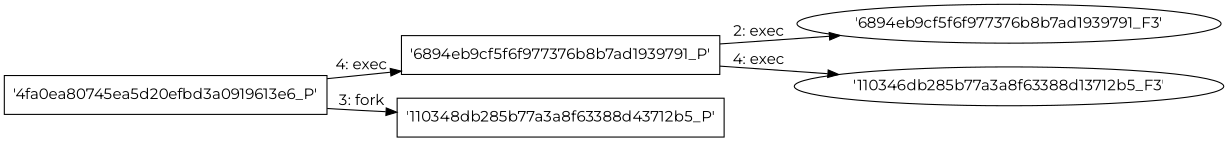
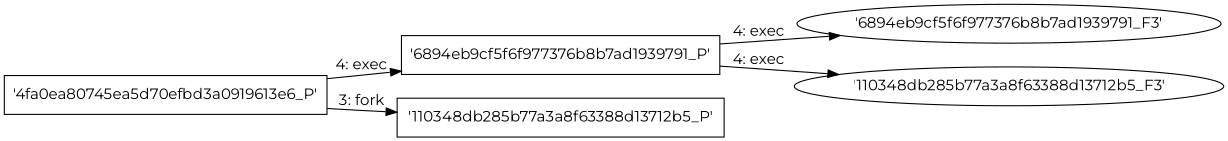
edge "'6894eb9cf5f6f977376b8b7ad1939791_P'" -> "'6894eb9cf5f6f977376b8b7ad1939791_F3'": label "2: exec" -> "4: exec"
node "'110346db285b77a3a8f63388d13712b5_F3'": label "'110346db285b77a3a8f63388d13712b5_F3'" -> "'110348db285b77a3a8f63388d13712b5_F3'"
node "'4fa0ea80745ea5d20efbd3a0919613e6_P'": label "'4fa0ea80745ea5d20efbd3a0919613e6_P'" -> "'4fa0ea80745ea5d70efbd3a0919613e6_P'"
node "'110348db285b77a3a8f63388d43712b5_P'": label "'110348db285b77a3a8f63388d43712b5_P'" -> "'110348db285b77a3a8f63388d13712b5_P'"
